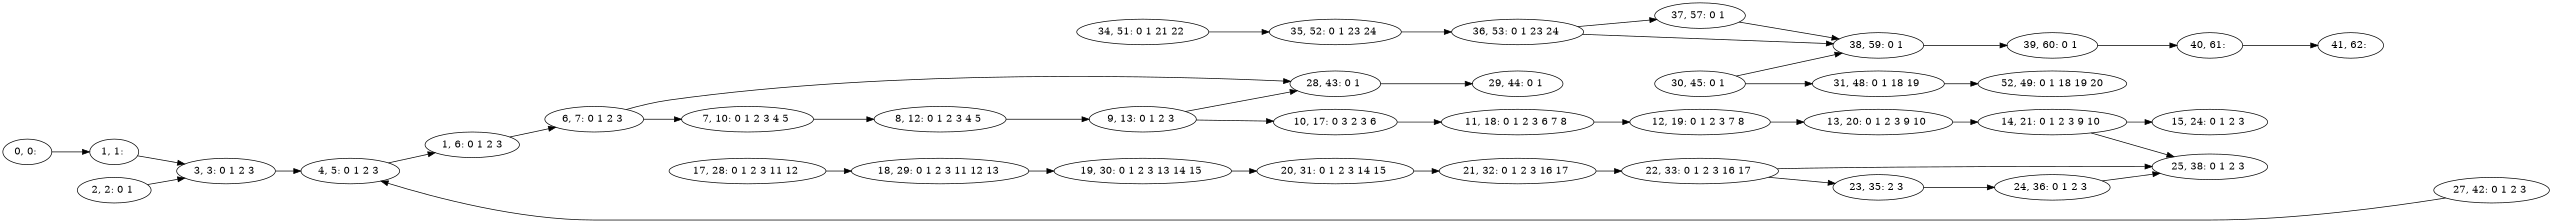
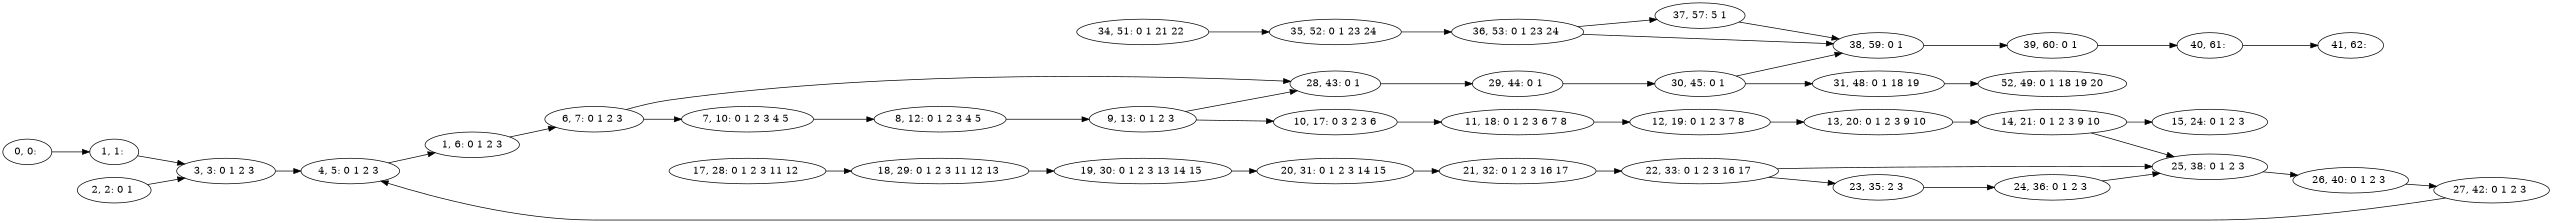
node "37, 57: 0 1": label "37, 57: 0 1" -> "37, 57: 5 1"
edge "29, 44: 0 1" -> "30, 45: 0 1": added
node "26, 40: 0 1 2 3": added
